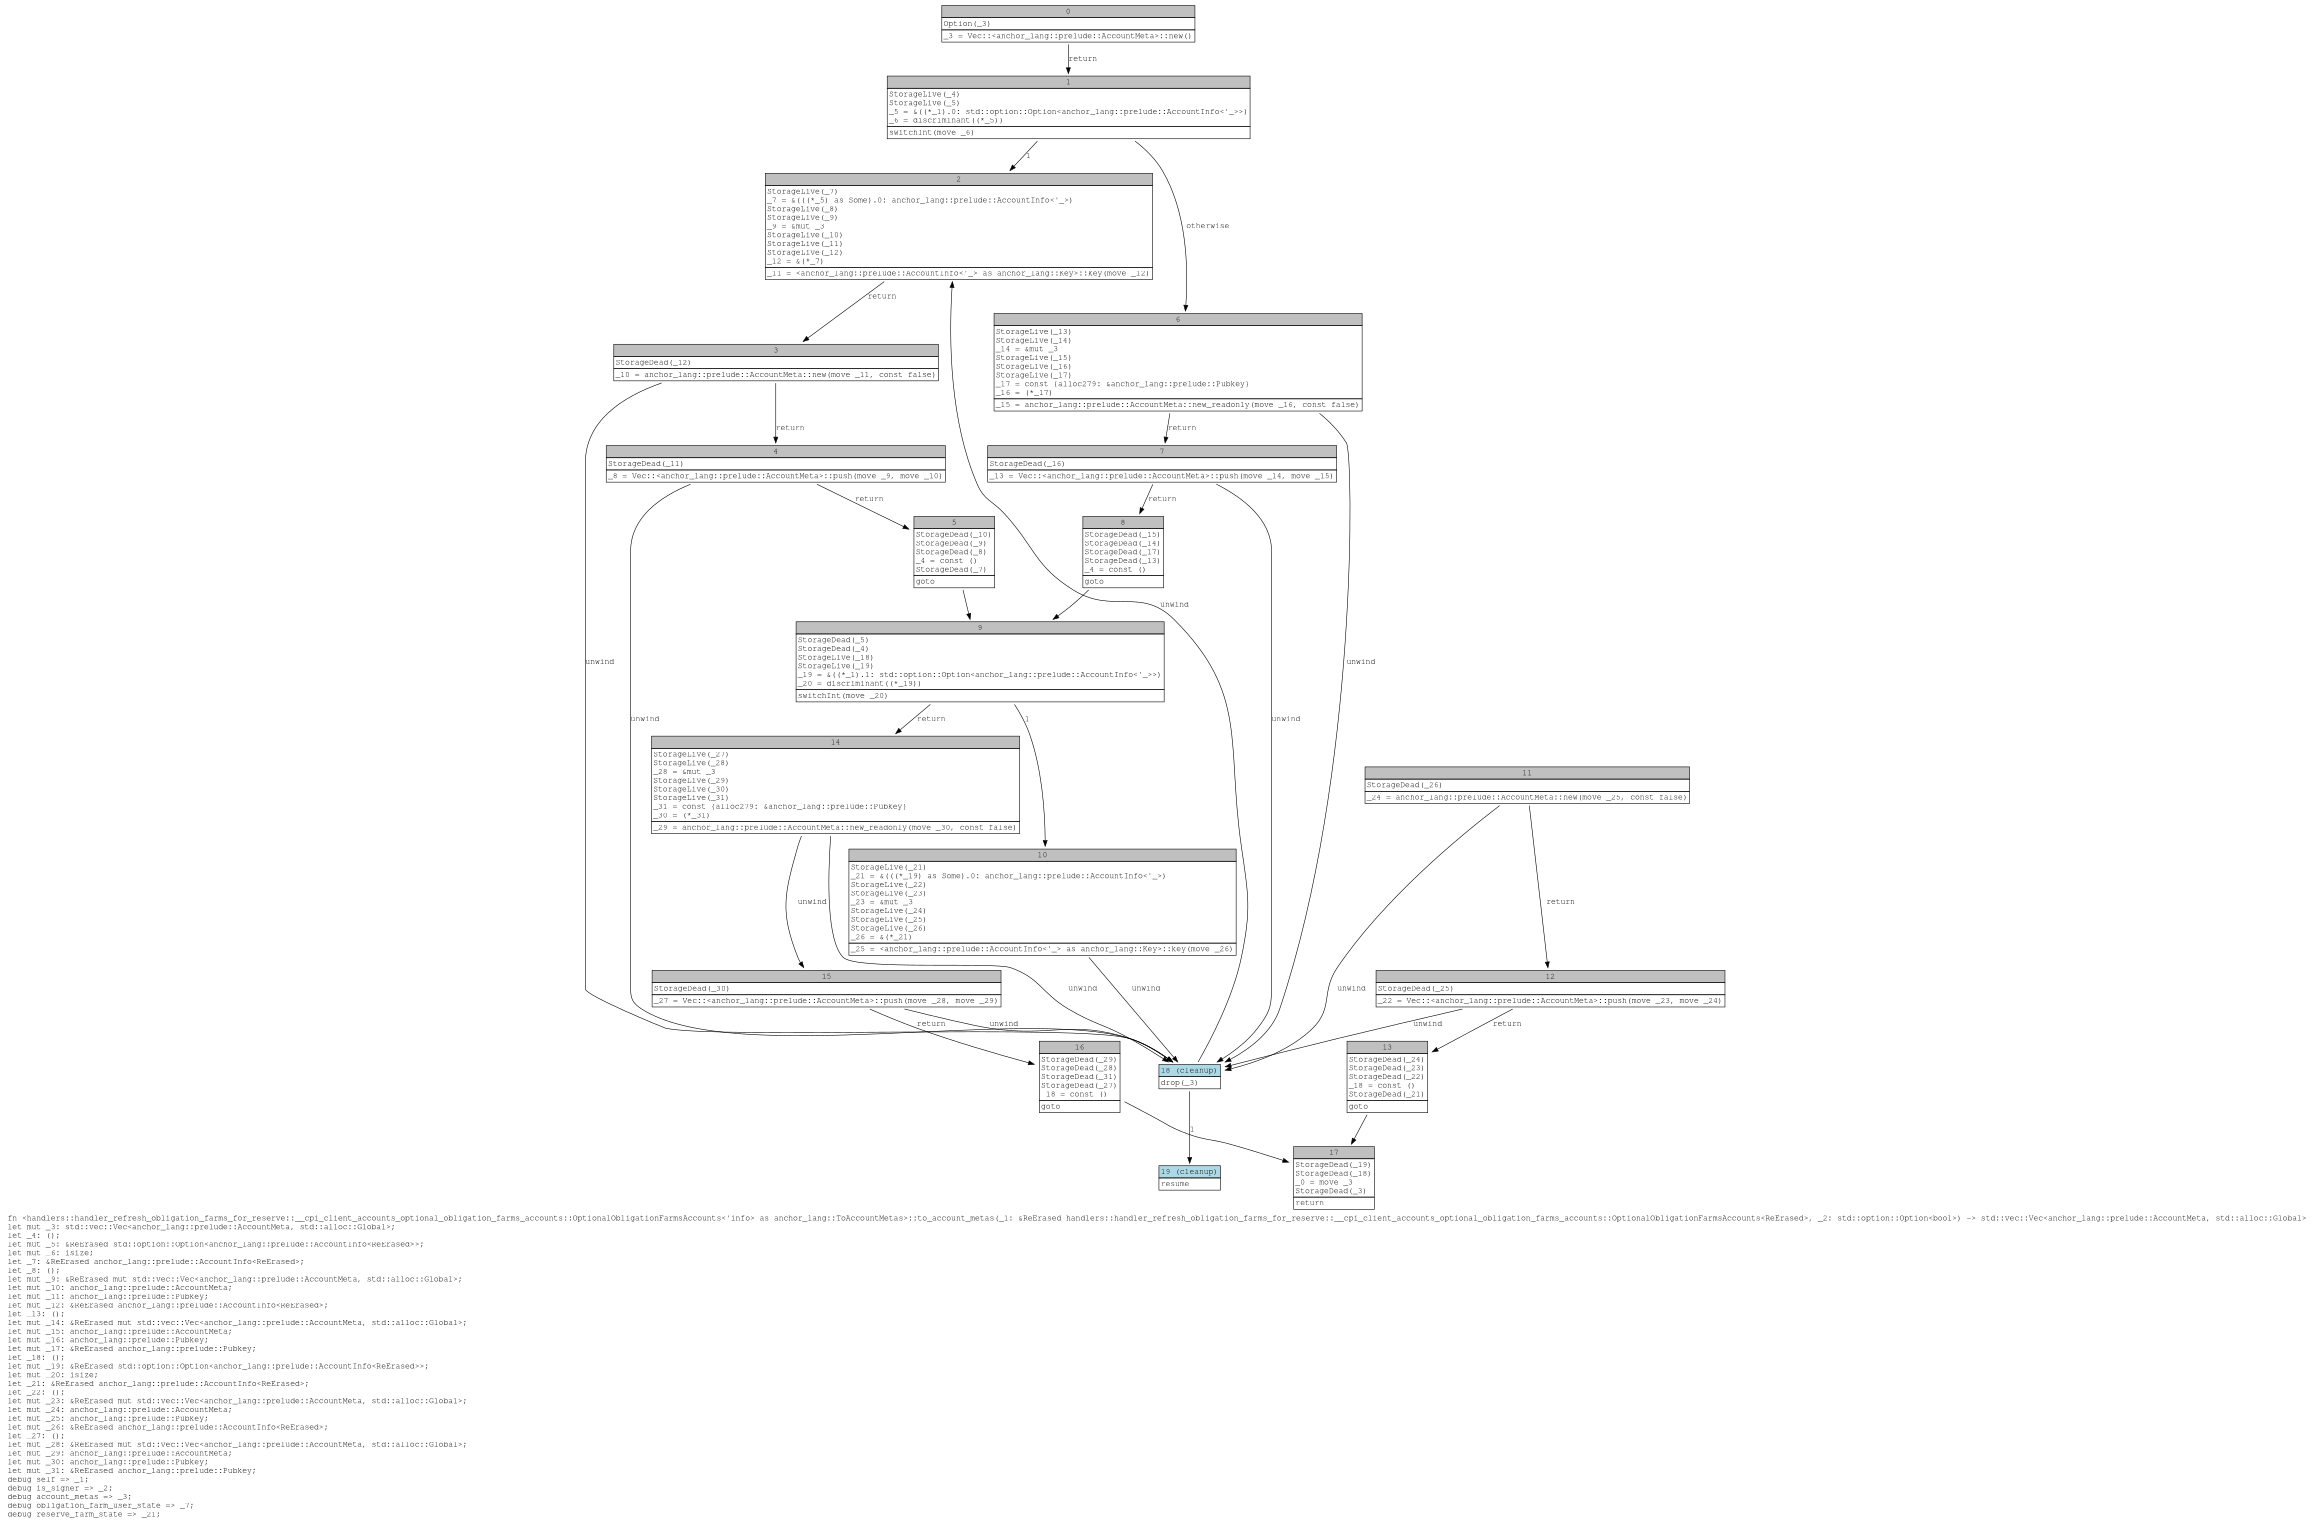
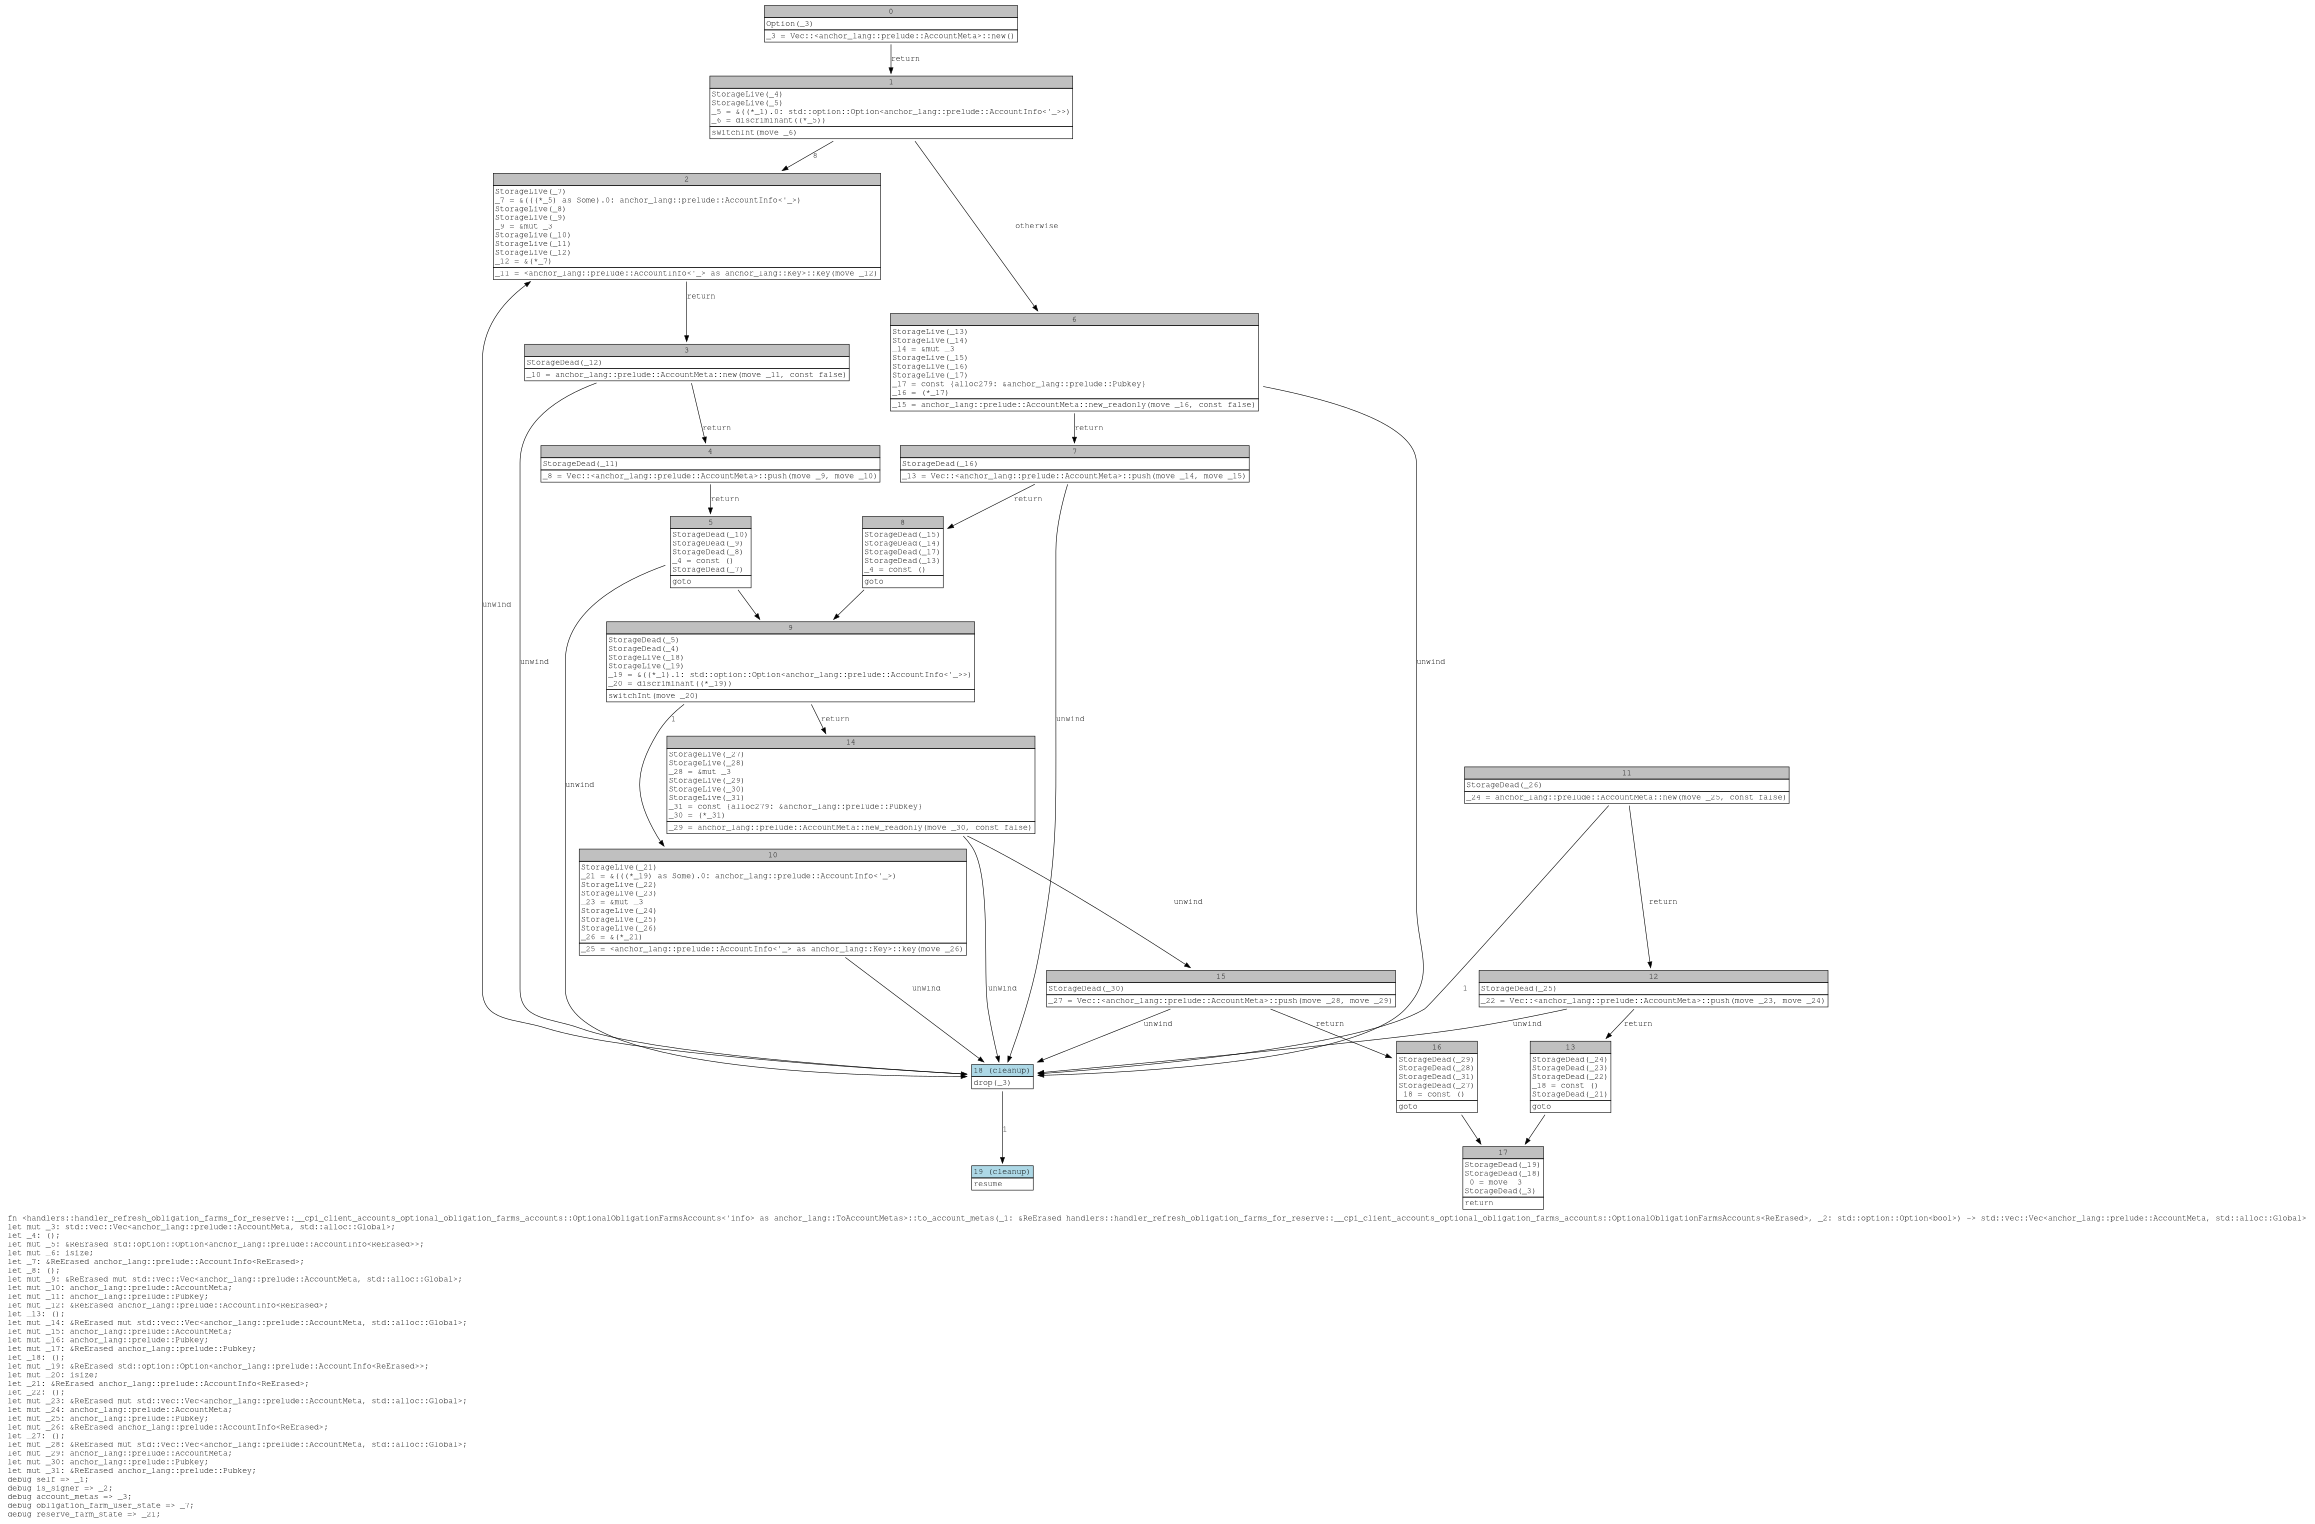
edge "1" -> "2": label "1" -> "8"
edge "11" -> "18 (cleanup)": label "unwind" -> "1"
edge "4" -> "18 (cleanup)": now "5" -> "18 (cleanup)"
